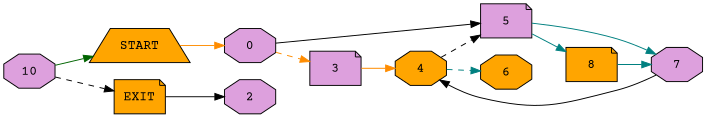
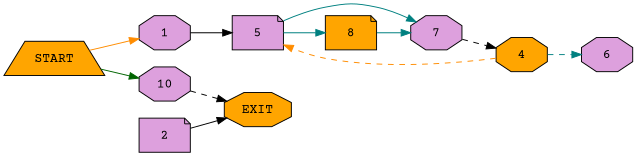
node "0": label "0" -> "1"
edge "4" -> "5": color black -> darkorange
edge "10" -> "START": reversed
node "3": removed
node "6": fillcolor orange -> plum
node "EXIT": shape note -> octagon
edge "EXIT" -> "2": reversed
node "2": shape octagon -> note
edge "7" -> "4": style solid -> dashed
